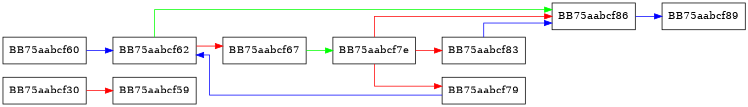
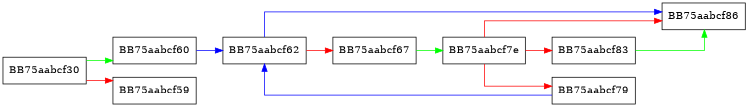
edge "BB75aabcf62" -> "BB75aabcf86": color green -> blue
node "BB75aabcf89": removed
edge "BB75aabcf83" -> "BB75aabcf86": color blue -> green
edge "BB75aabcf30" -> "BB75aabcf60": added
